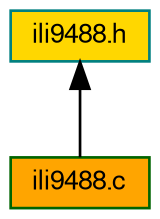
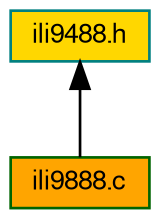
node "ili9488.c": label "ili9488.c" -> "ili9888.c"
